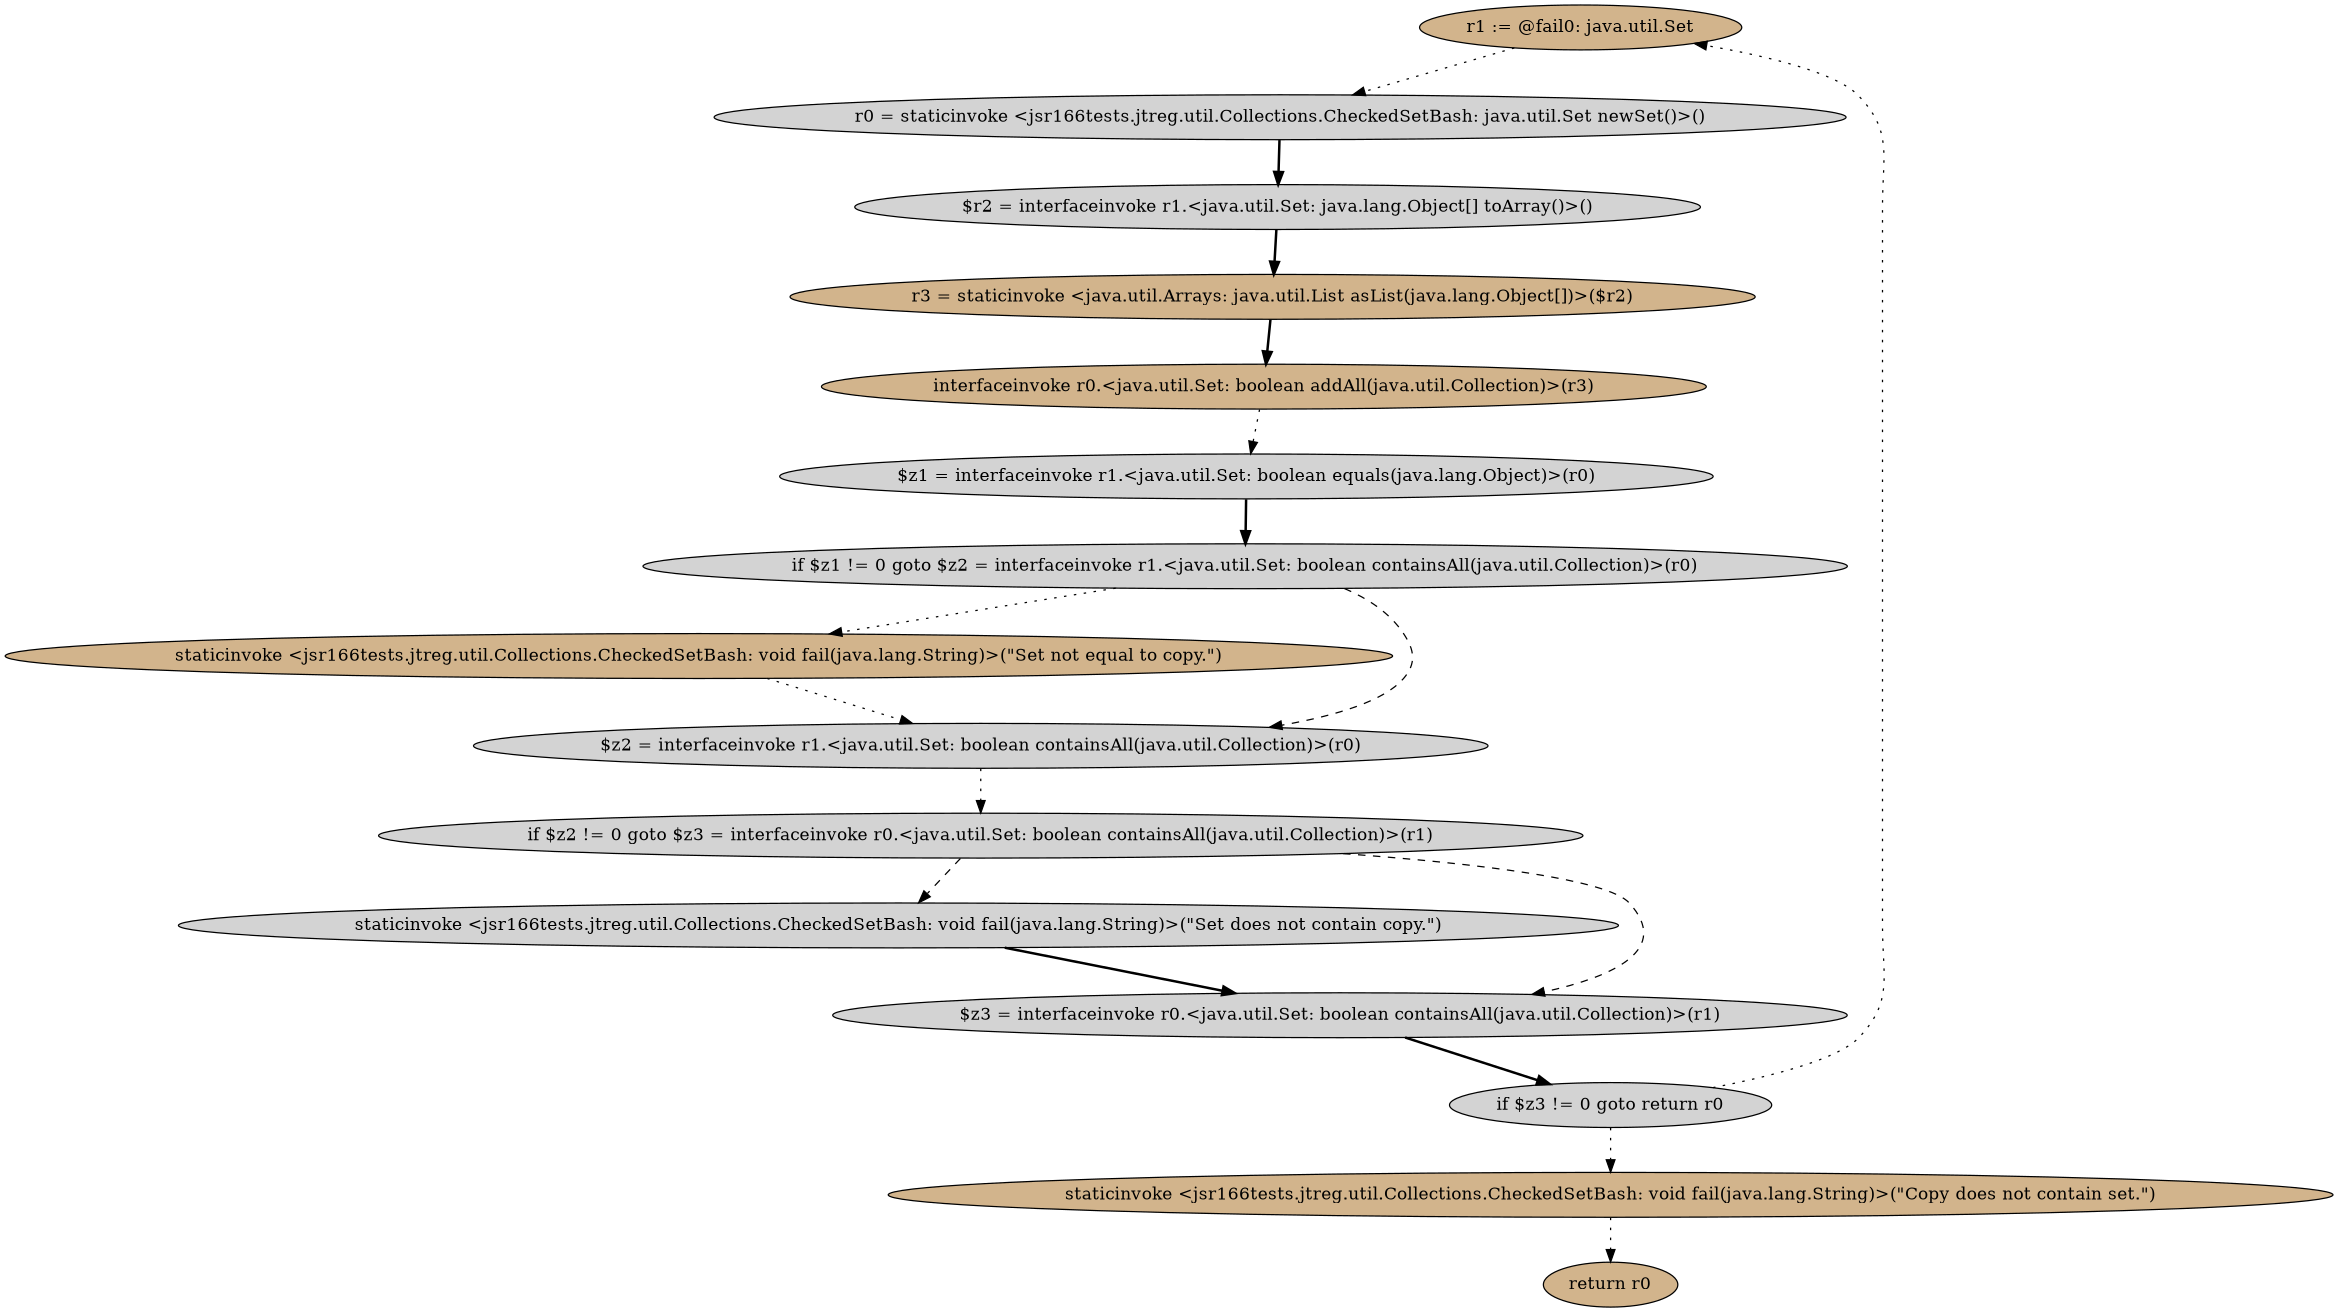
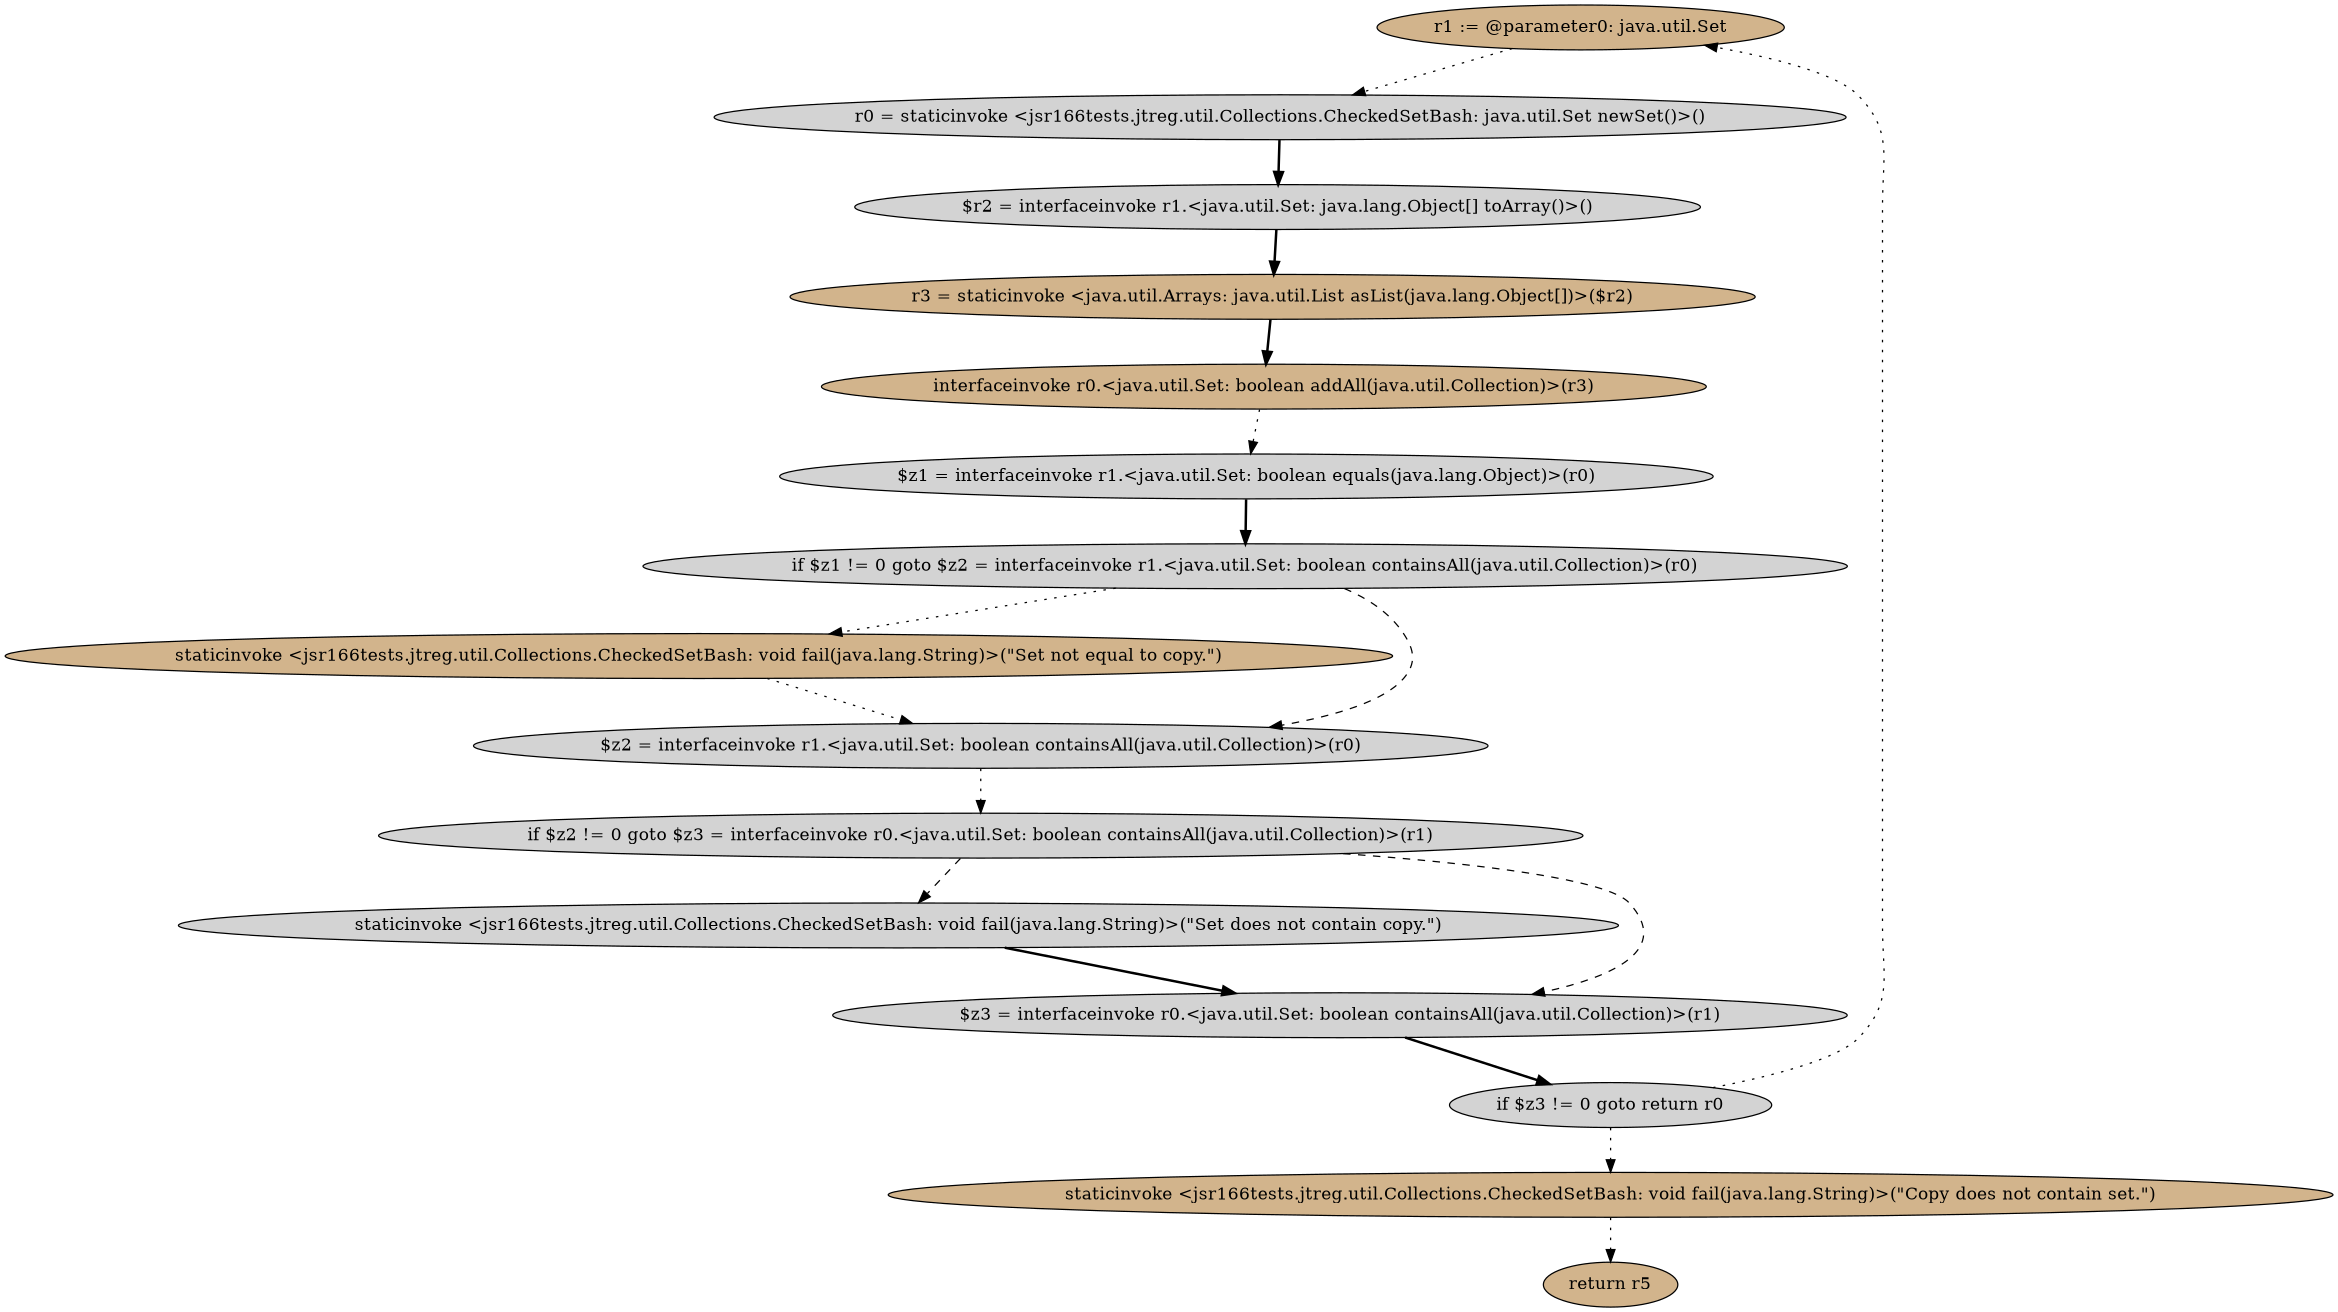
node "r1 := @fail0: java.util.Set": label "r1 := @fail0: java.util.Set" -> "r1 := @parameter0: java.util.Set"
node "return r0": label "return r0" -> "return r5"
